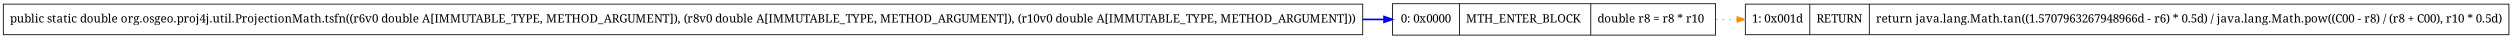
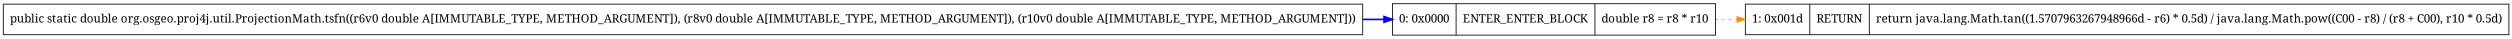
node "0: 0x0000": text "MTH_ENTER_BLOCK" -> "ENTER_ENTER_BLOCK"
